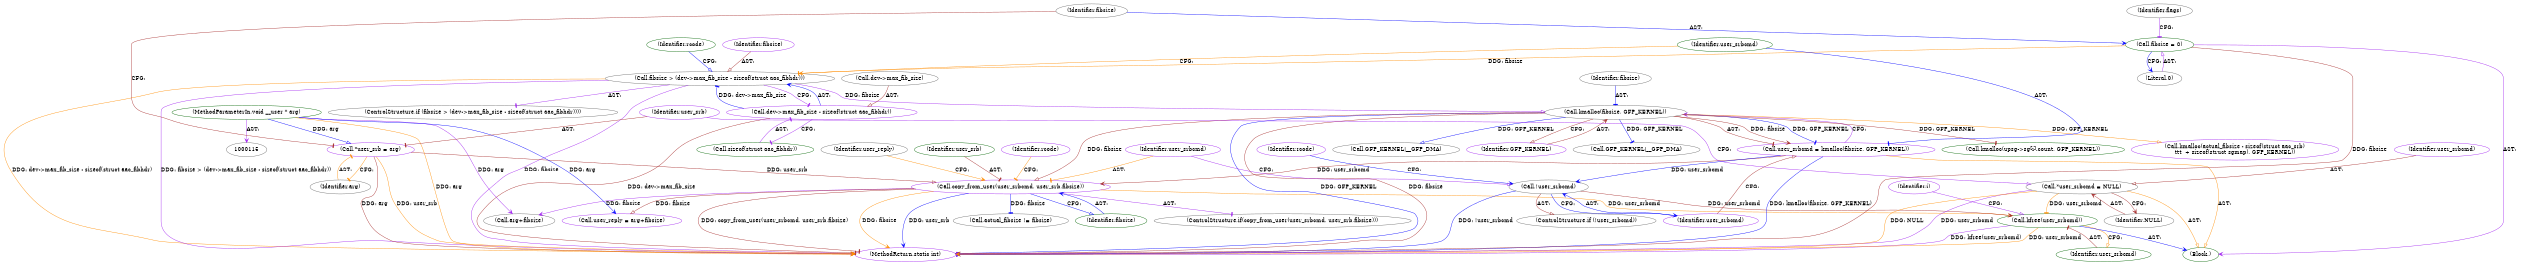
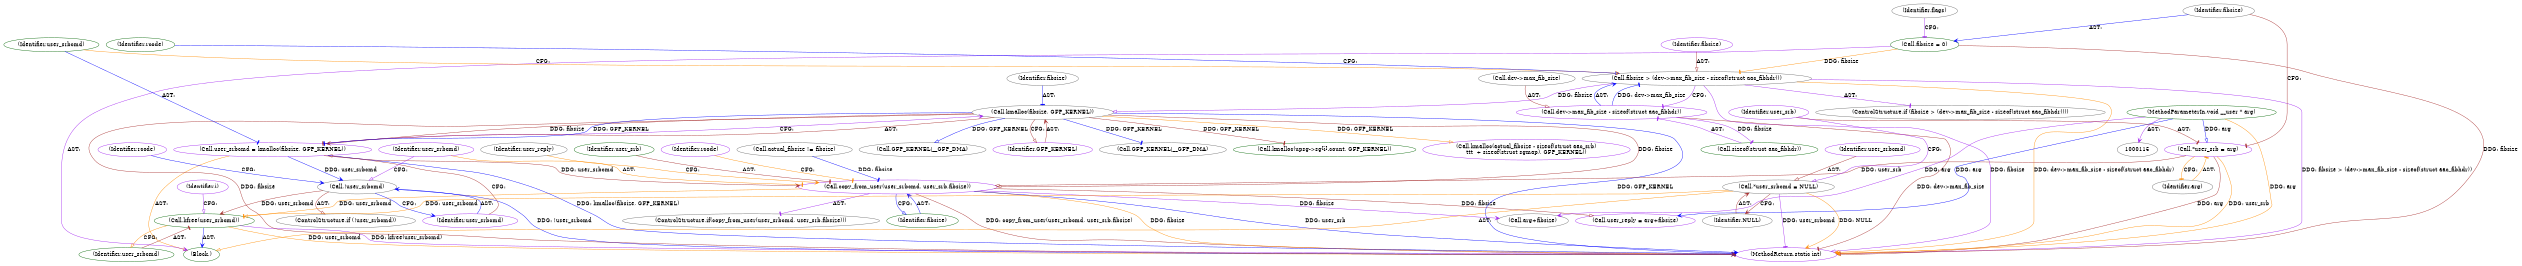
node "(Literal,0)": removed
edge "(Call,dev->max_fib_size - sizeof(struct aac_fibhdr))" -> "(Call,sizeof(struct aac_fibhdr))": label "CFG: " -> "DDG: fibsize"
edge "(Call,copy_from_user(user_srbcmd, user_srb,fibsize))" -> "(Call,actual_fibsize != fibsize)": reversed
